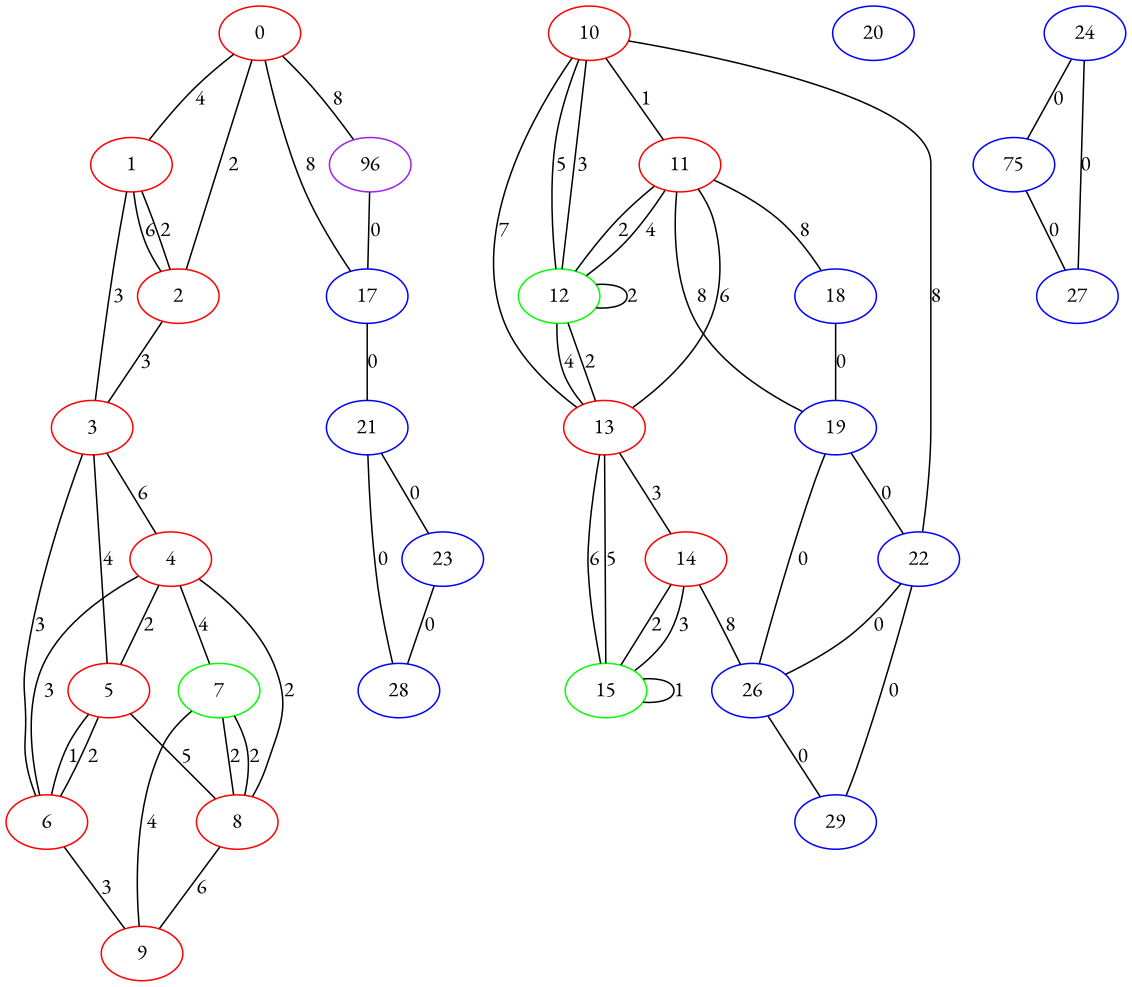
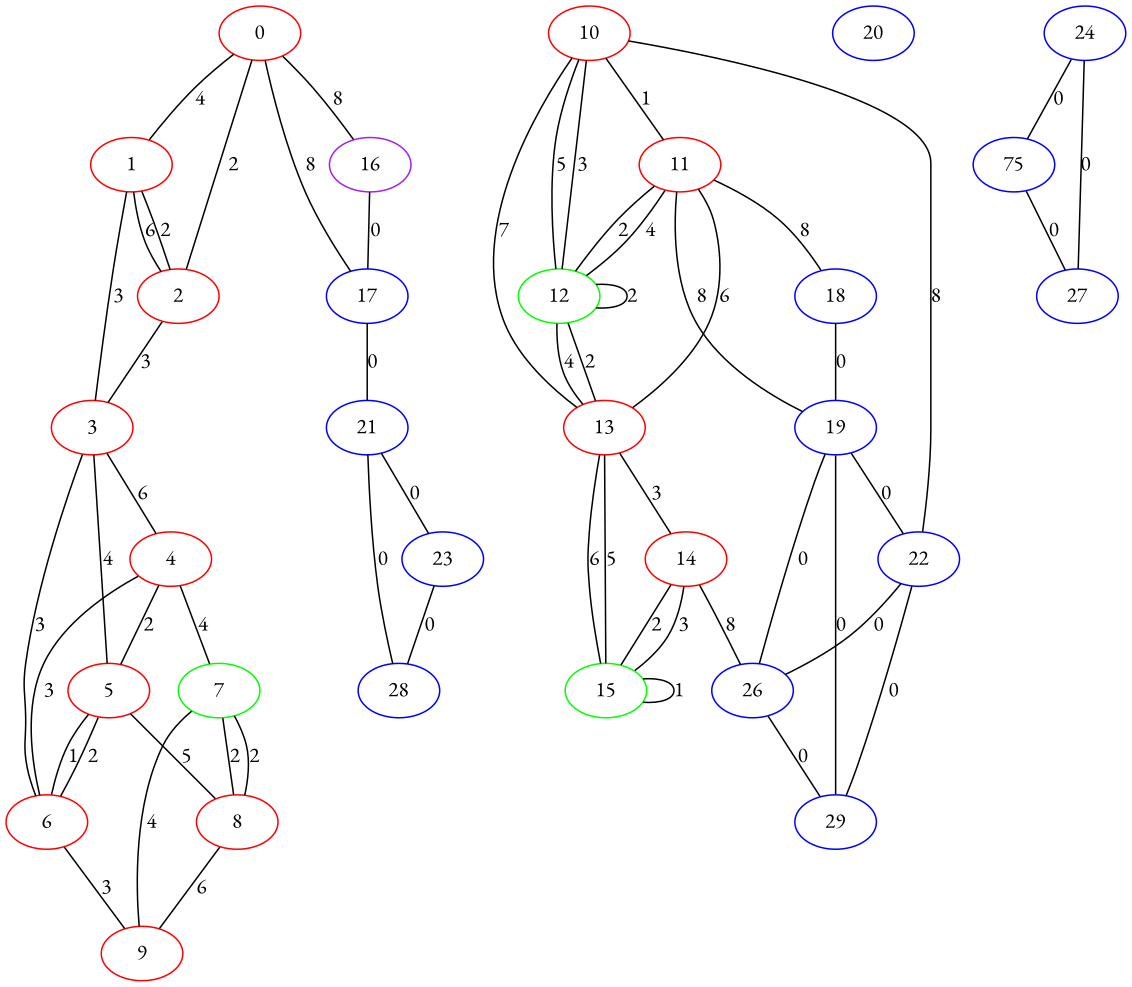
node "96": label "96" -> "16"
edge "19" -- "29": added, label "0"
edge "4" -- "8": removed, label "2"
